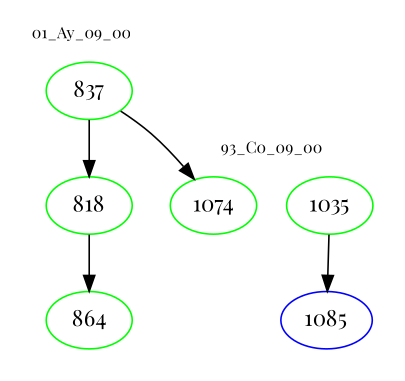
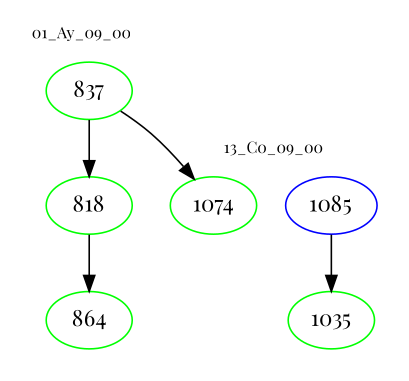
cluster "93_C0_09_00": label "93_C0_09_00" -> "13_C0_09_00"
edge "1035" -> "1085": reversed
